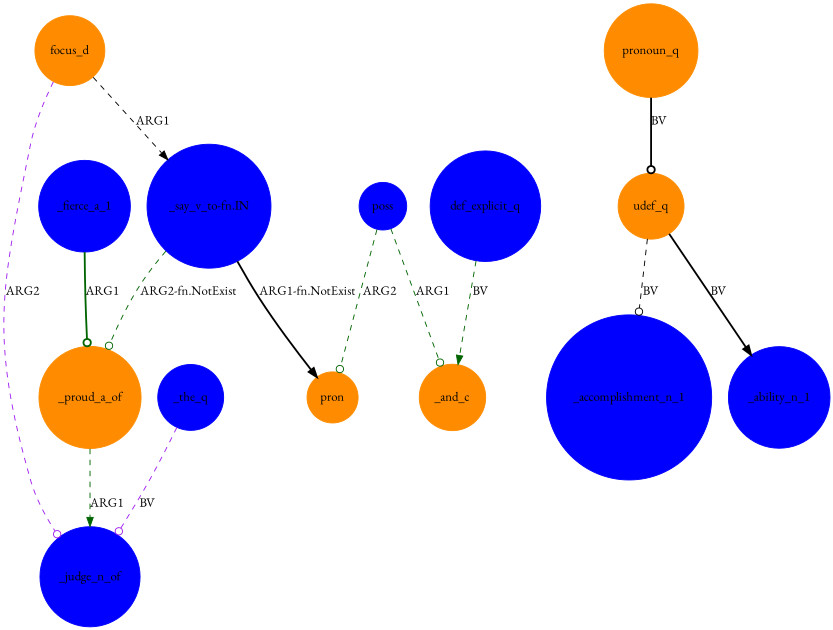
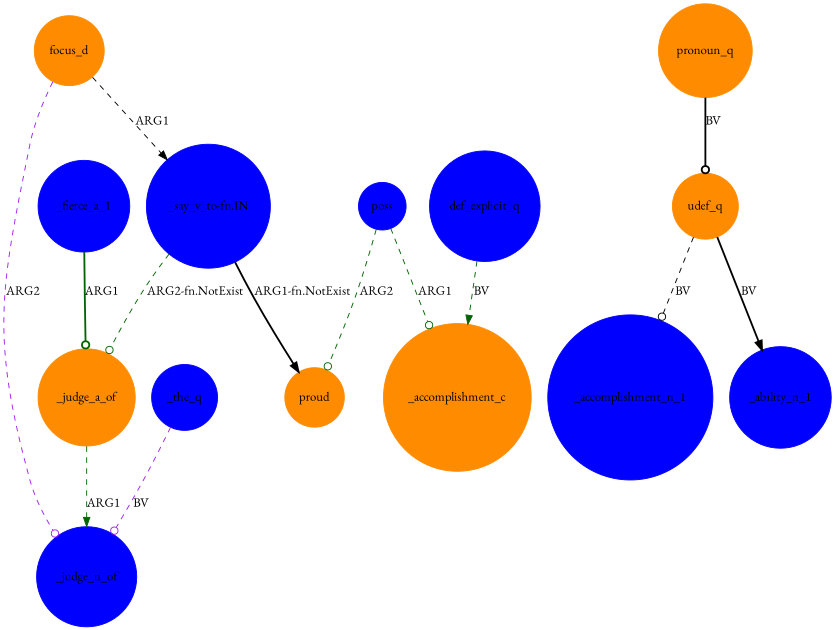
node "_proud_a_of": label "_proud_a_of" -> "_judge_a_of"
node "pron": label "pron" -> "proud"
node "_and_c": label "_and_c" -> "_accomplishment_c"
